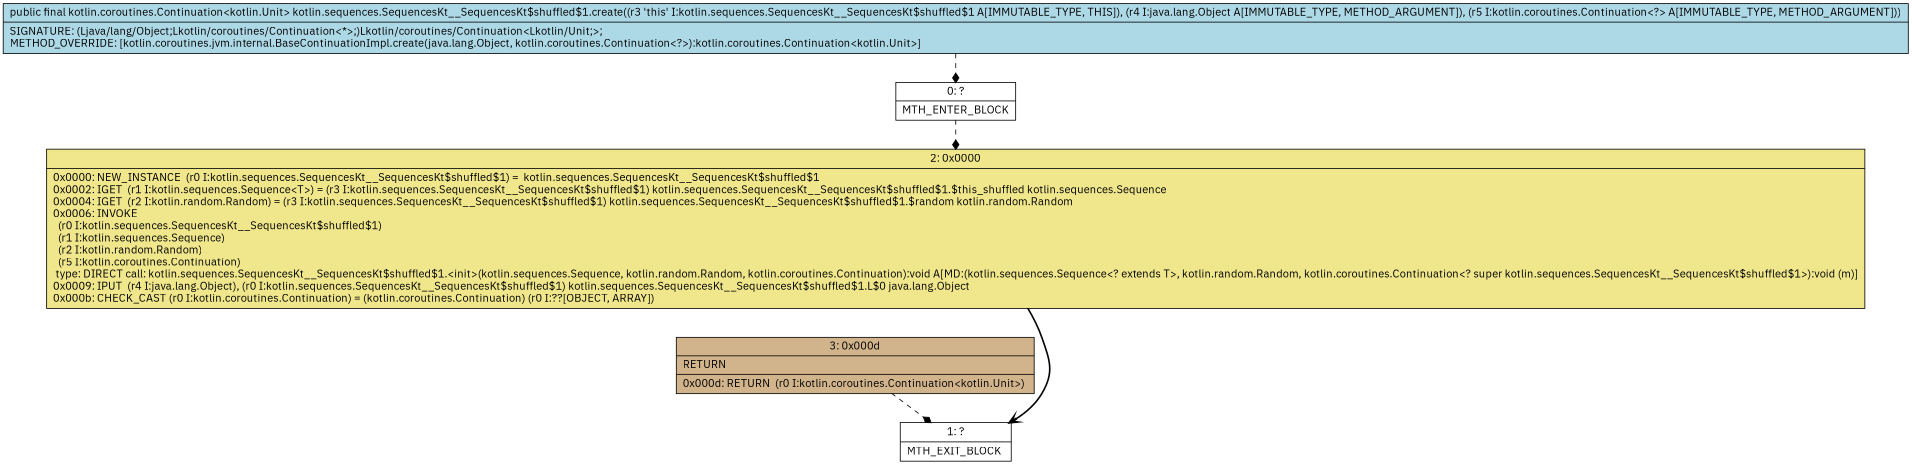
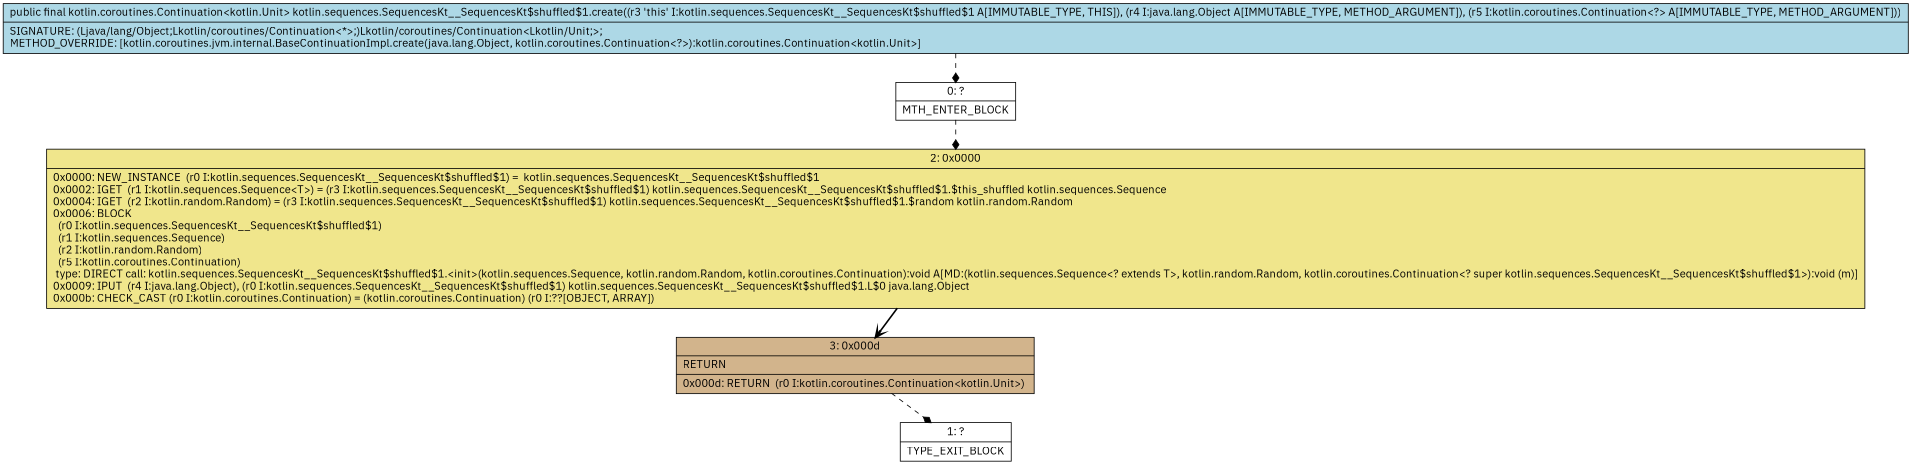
node "2: 0x0000": text "0x0006: INVOKE" -> "0x0006: BLOCK"
edge "2: 0x0000" -> "1: ?": now "2: 0x0000" -> "3: 0x000d"
node "1: ?": text "MTH_EXIT_BLOCK" -> "TYPE_EXIT_BLOCK"
